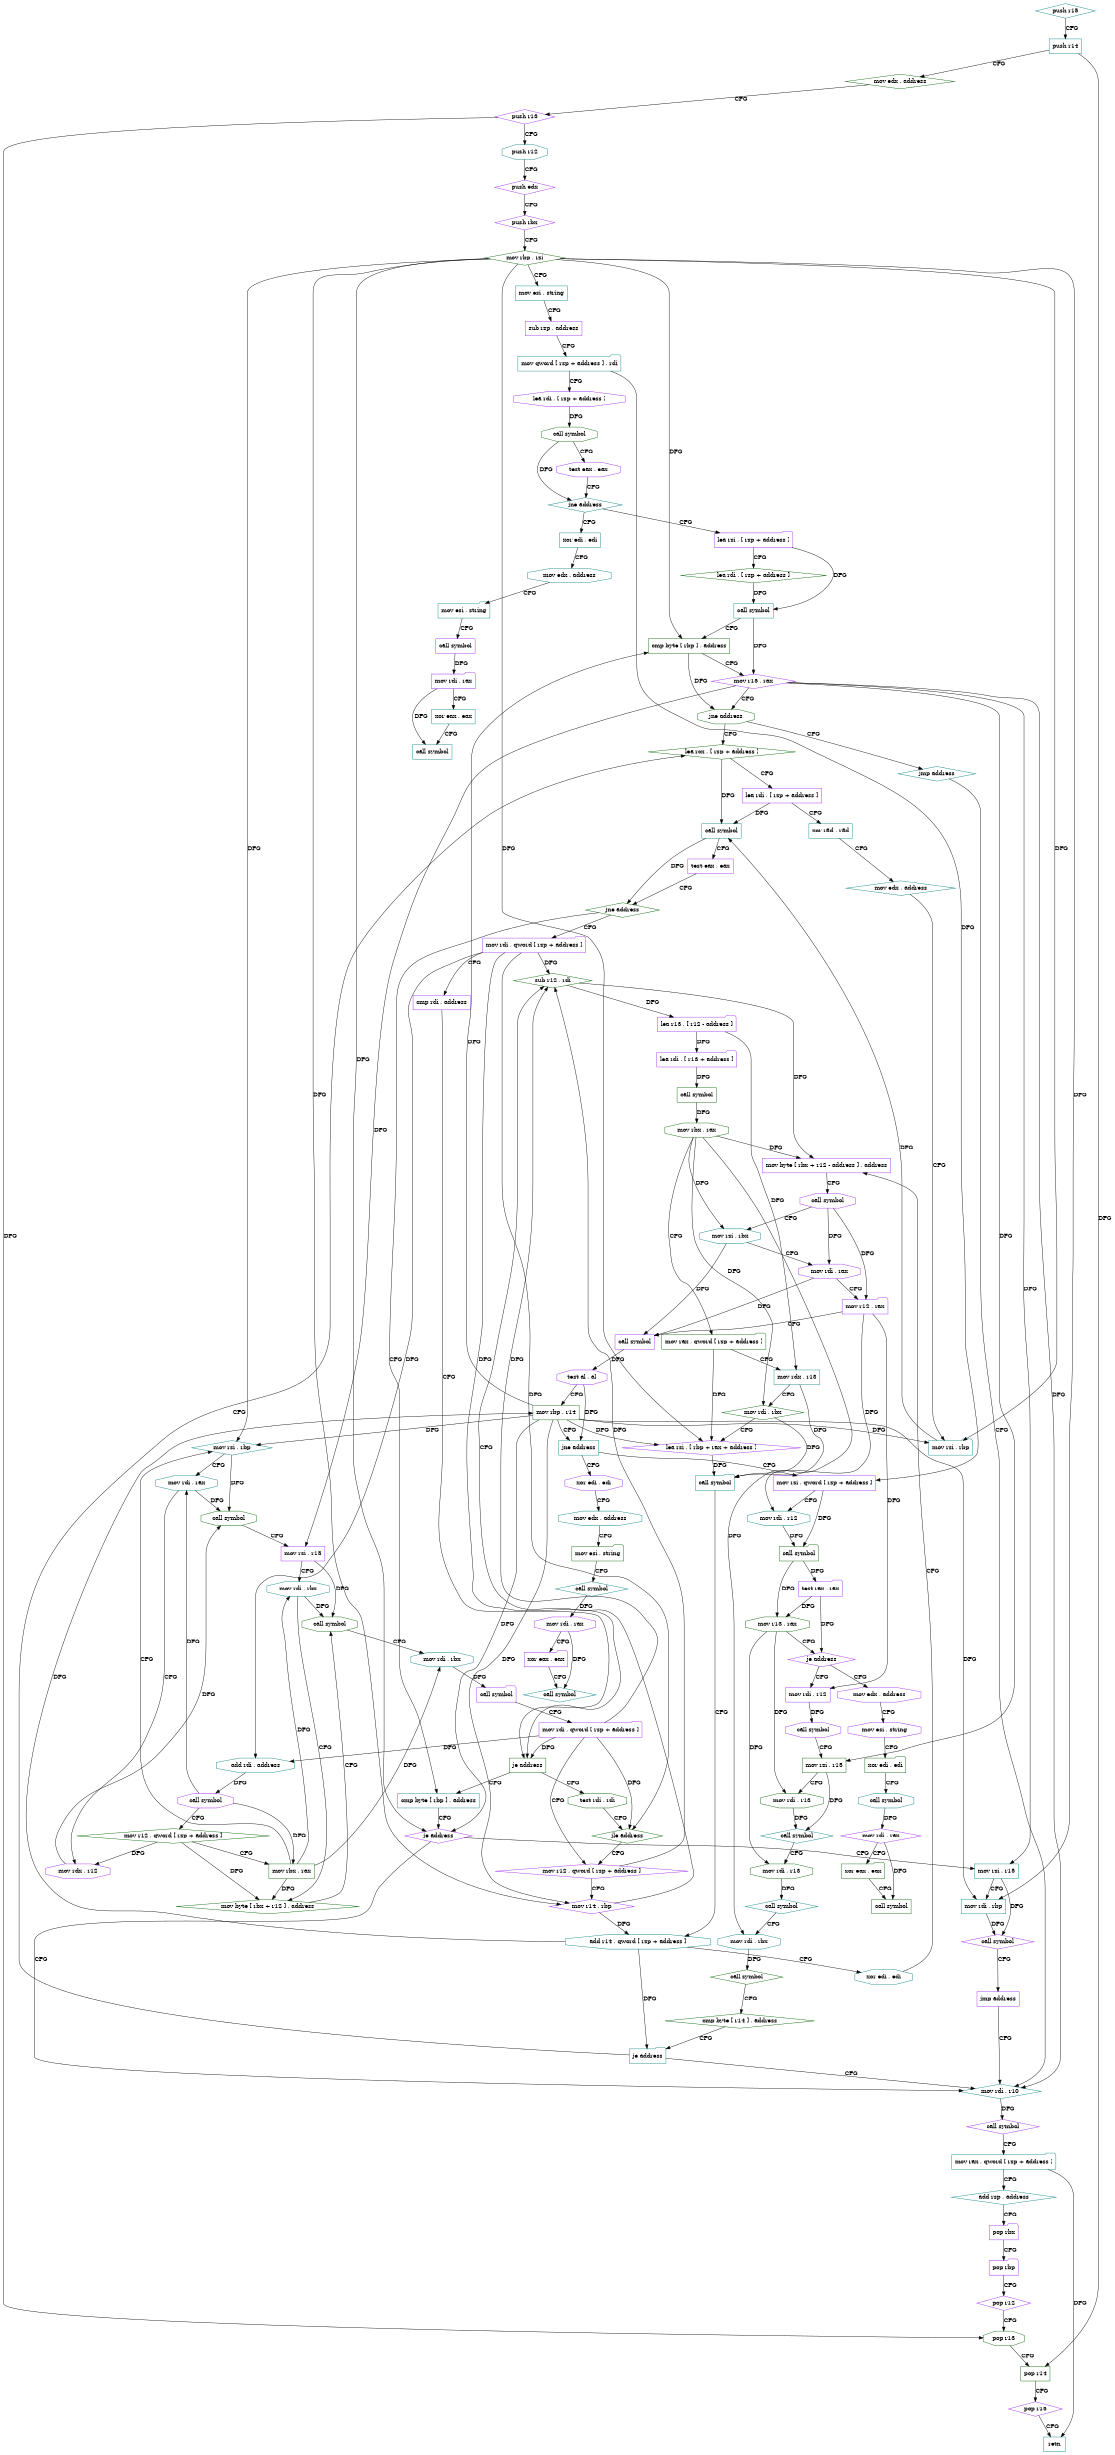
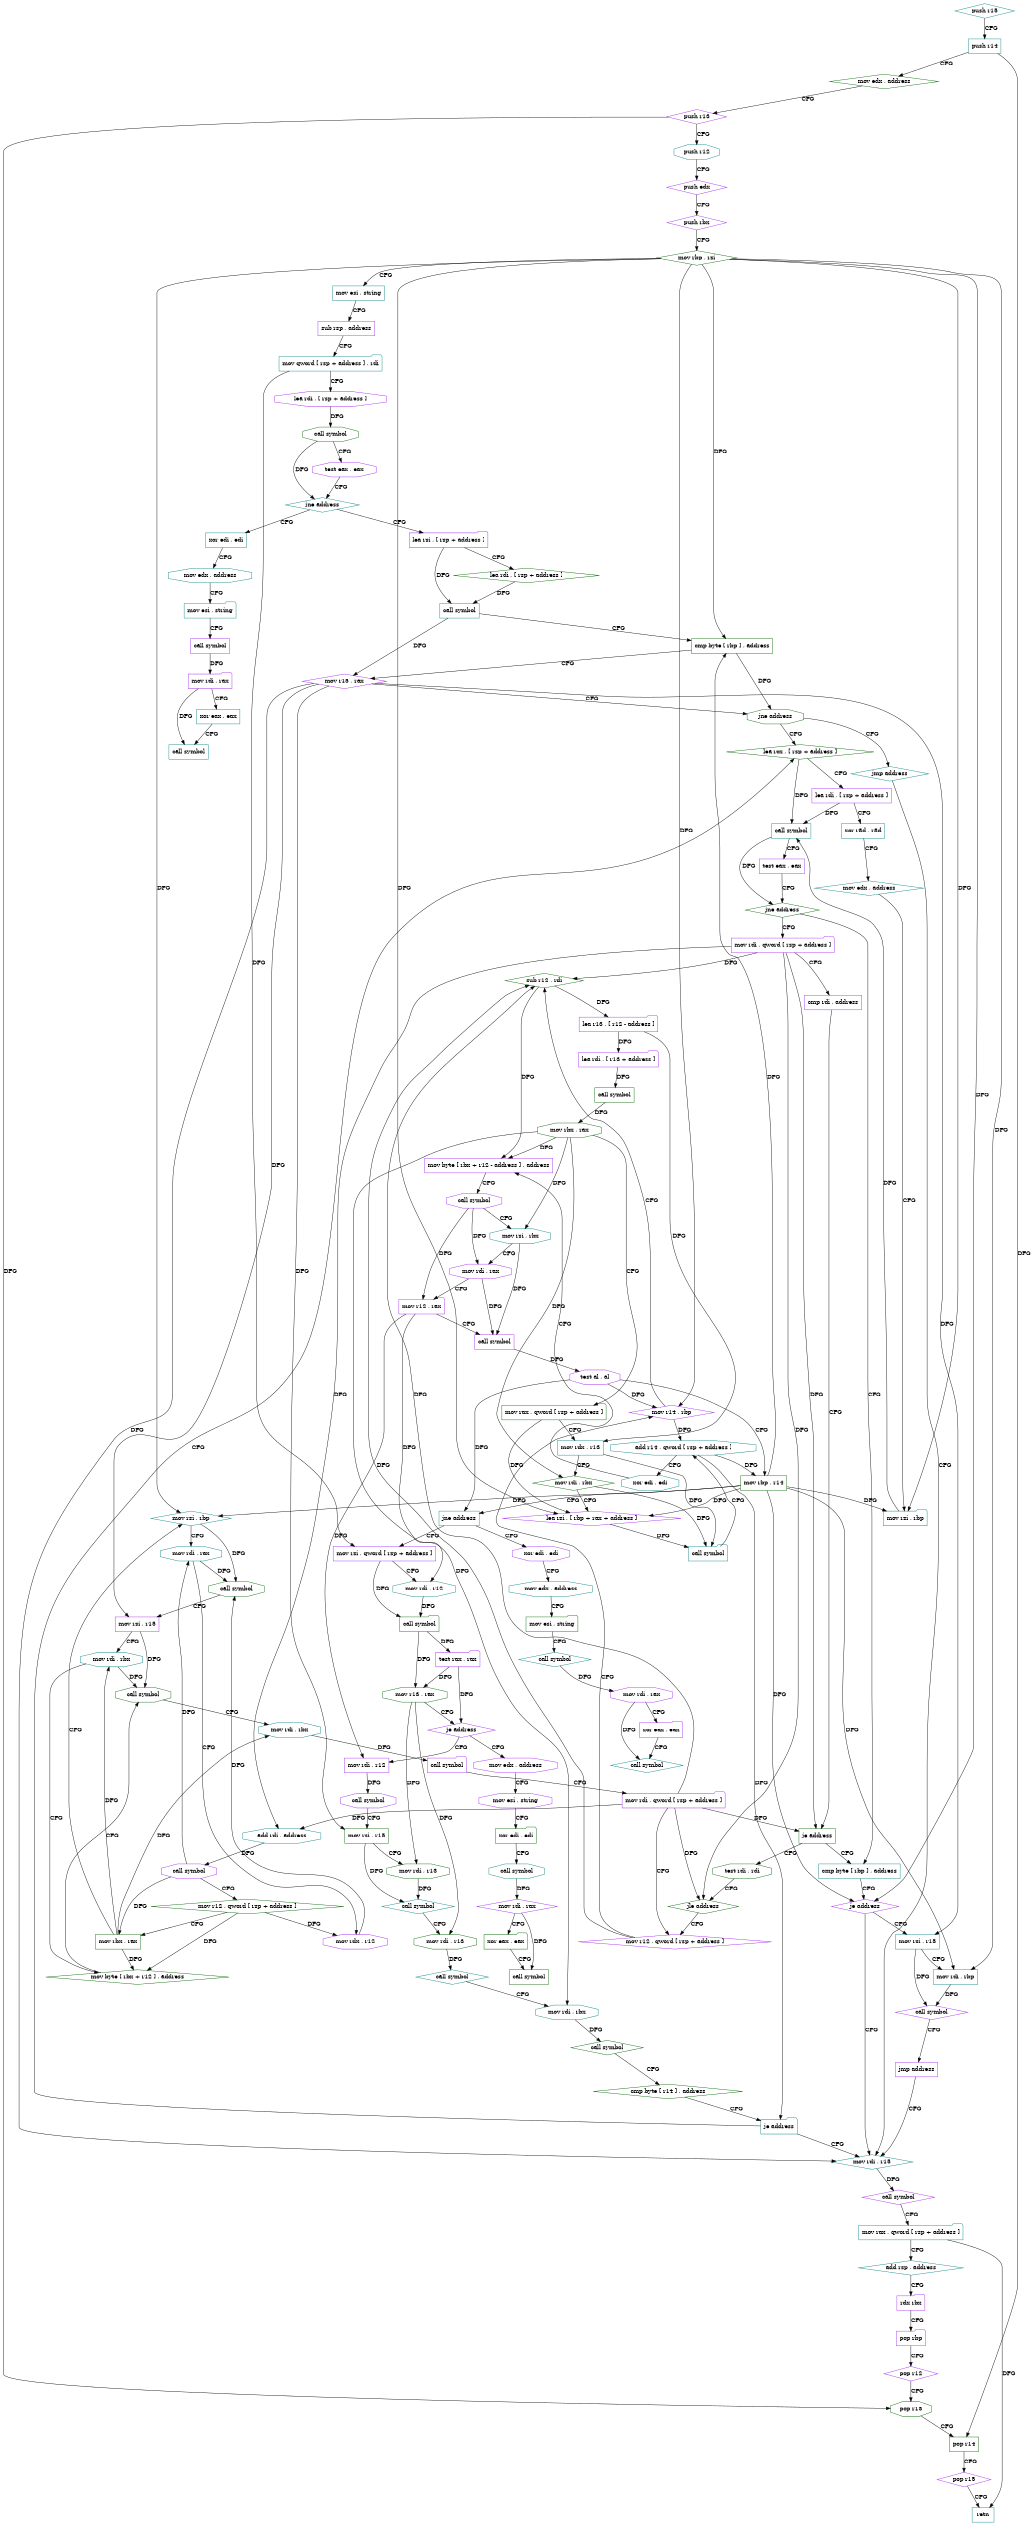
edge "mov rbp , r14" -> "mov r14 , rbp": now "test al , al" -> "mov r14 , rbp"
node "mov rdi , r10": label "mov rdi , r10" -> "mov rdi , r15"
node "pop rbx": label "pop rbx" -> "rdx rbx"
